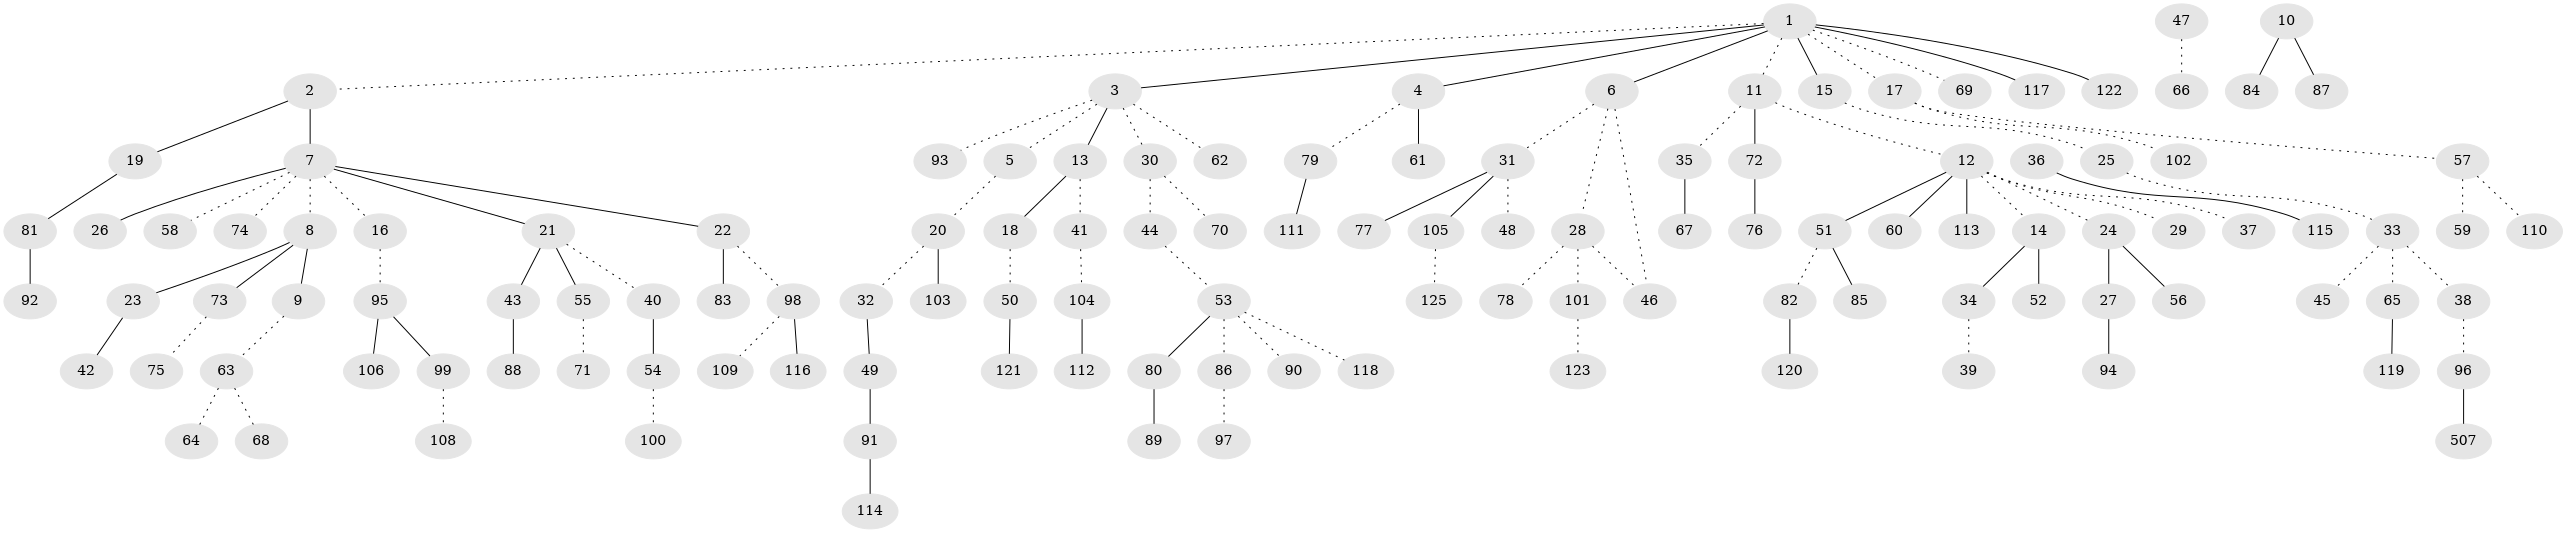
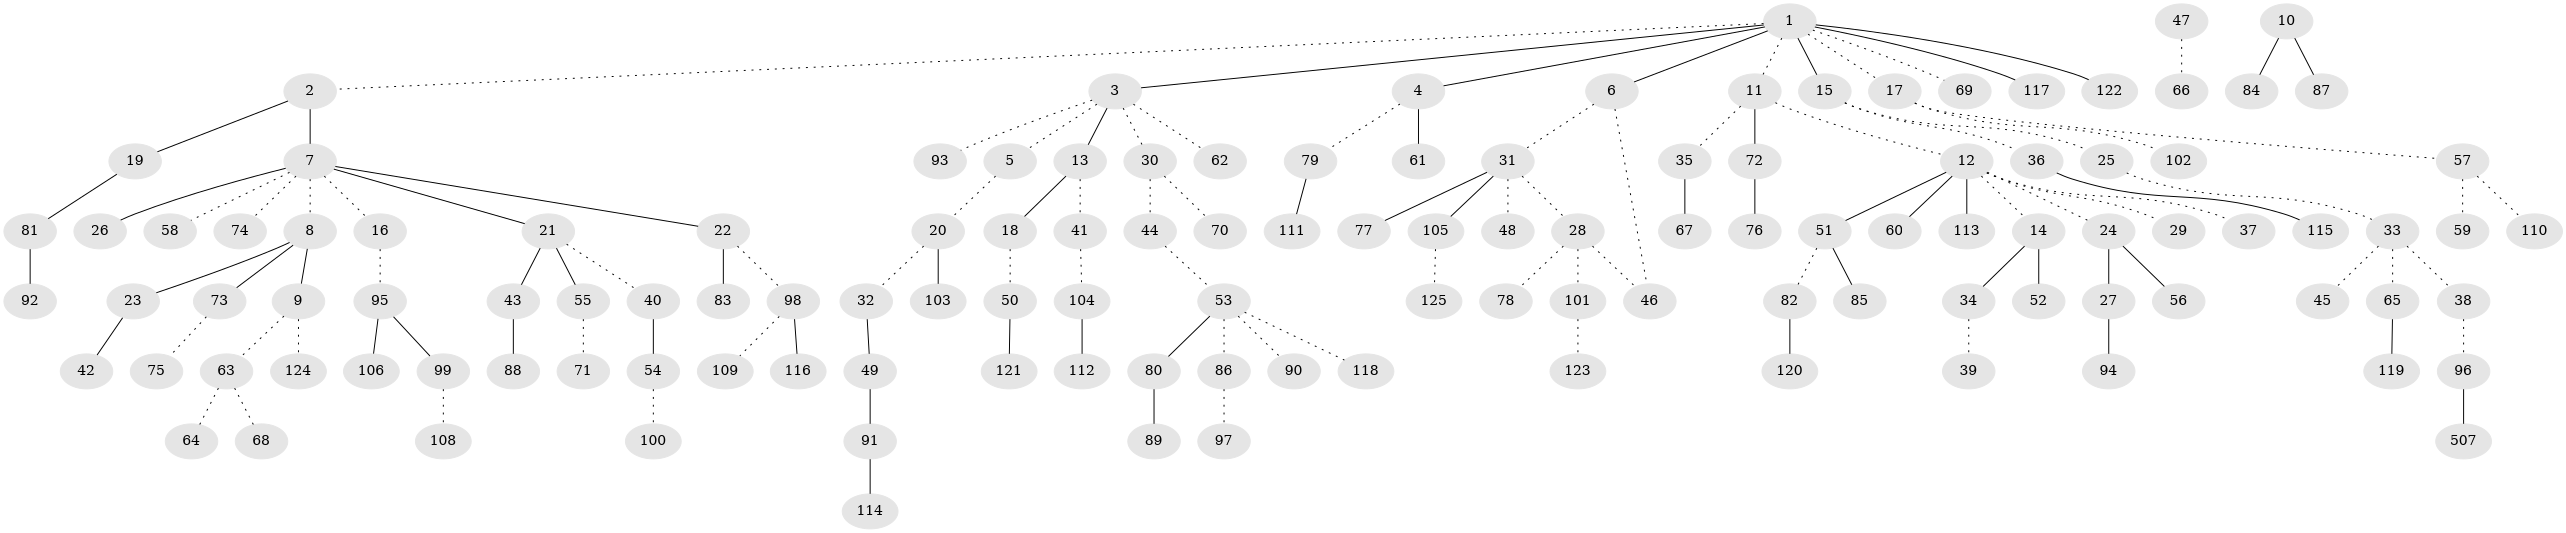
edge "15" -- "36": added
edge "6" -- "28": now "31" -- "28"
node "124": added
